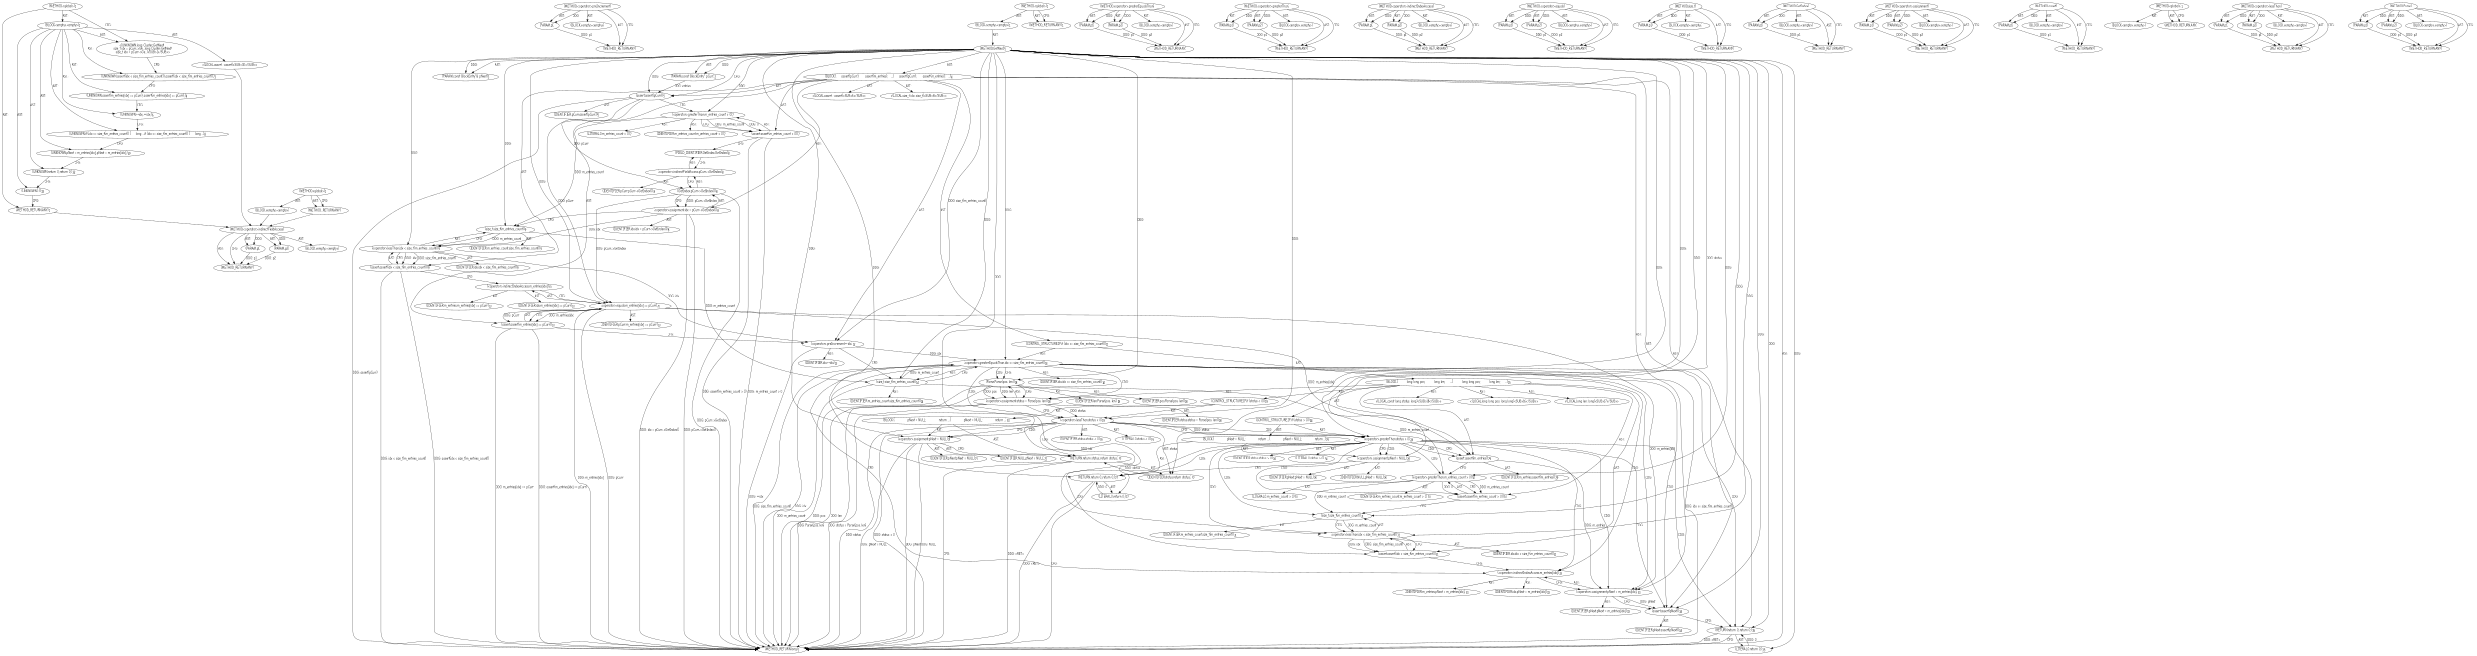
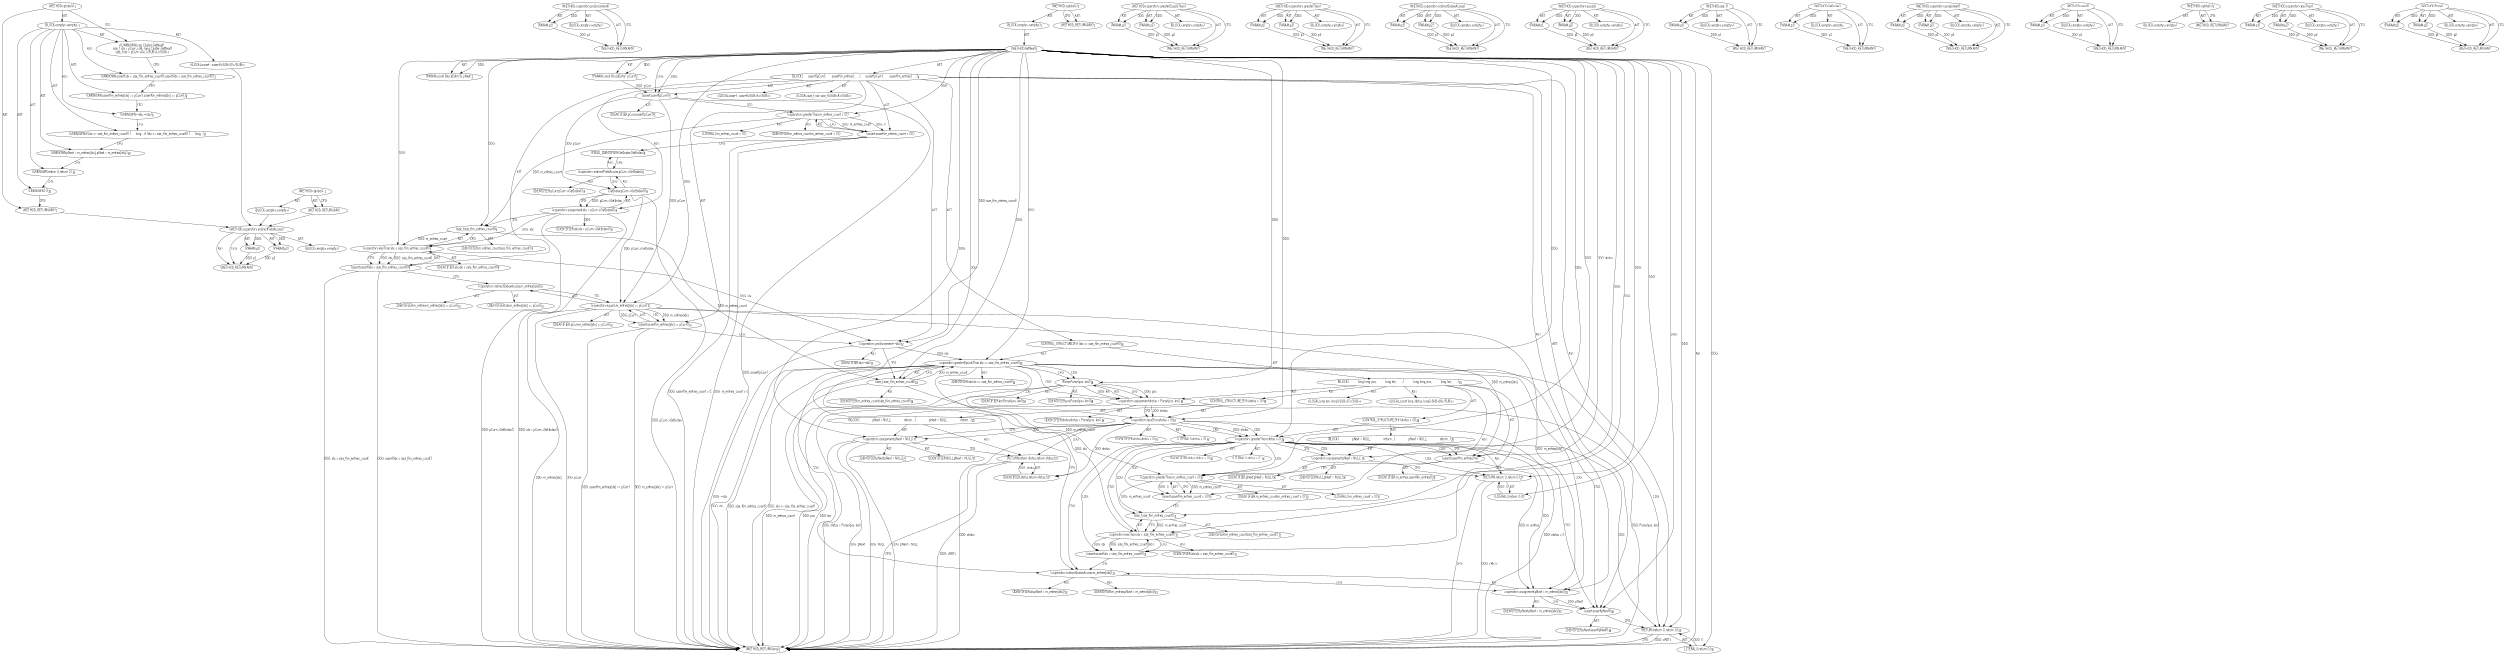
edge "(PARAM,const BlockEntry* pCurr)" -> "(assert,assert(pCurr))": label "DDG: entries" -> "DDG: pCurr"
edge "(<operator>.assignment,idx = pCurr->GetIndex())" -> "(IDENTIFIER,idx,idx = pCurr->GetIndex())": label "AST: " -> "DDG: "
node "(CONTROL_STRUCTURE,IF,if (idx >= size_t(m_entries_count)))": text "11" -> "14"
node "<(LOCAL,long long pos: long long)<SUB>16</SUB>>": removed
edge "(<operator>.lessThan,status < 0)" -> "(IDENTIFIER,status,return status;)": label "AST: status" -> "DDG: status"
